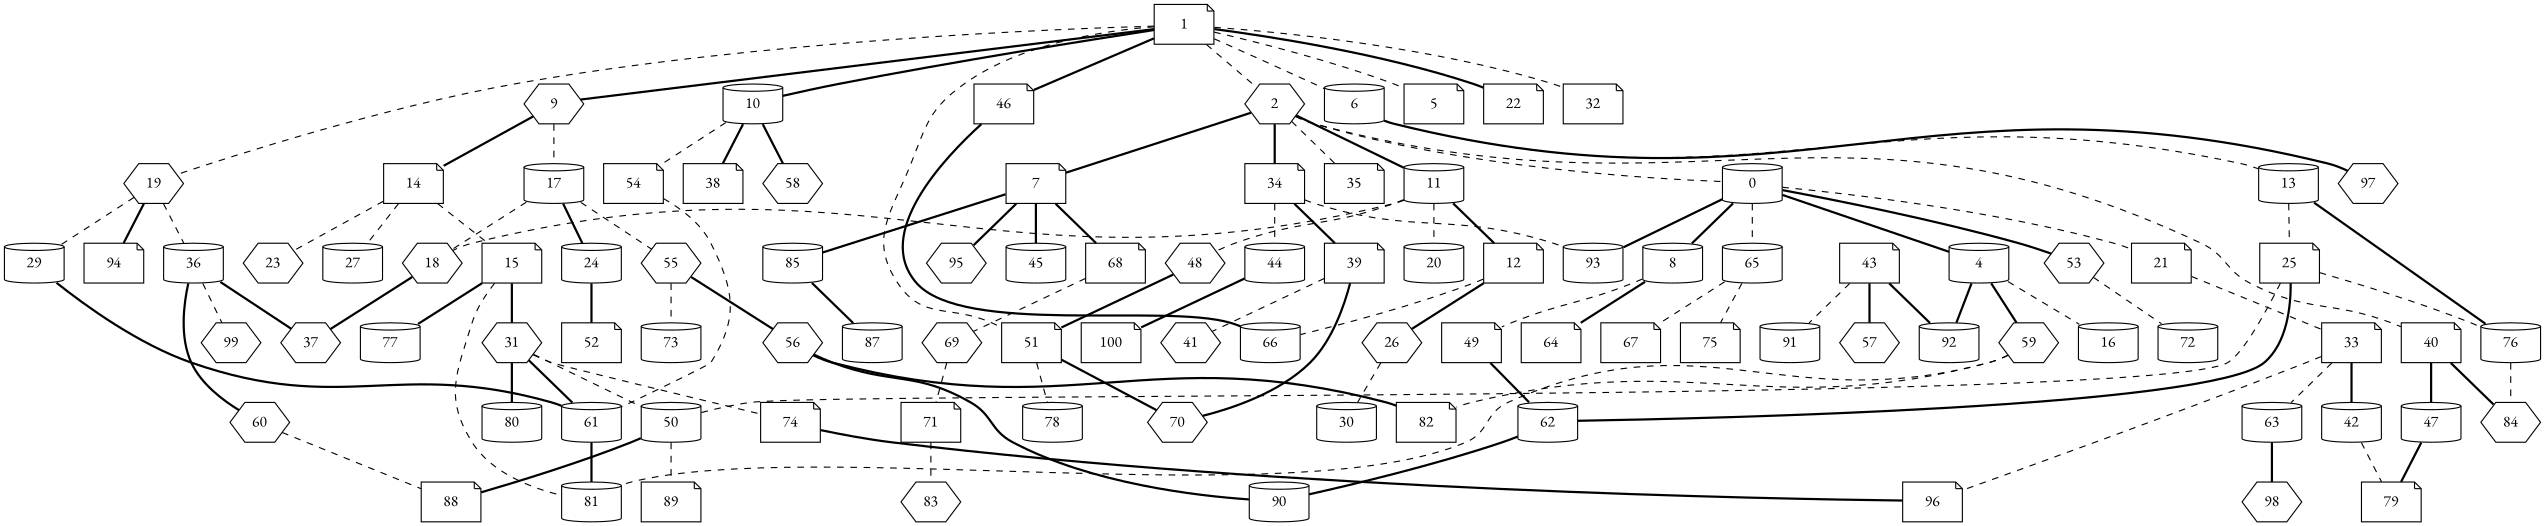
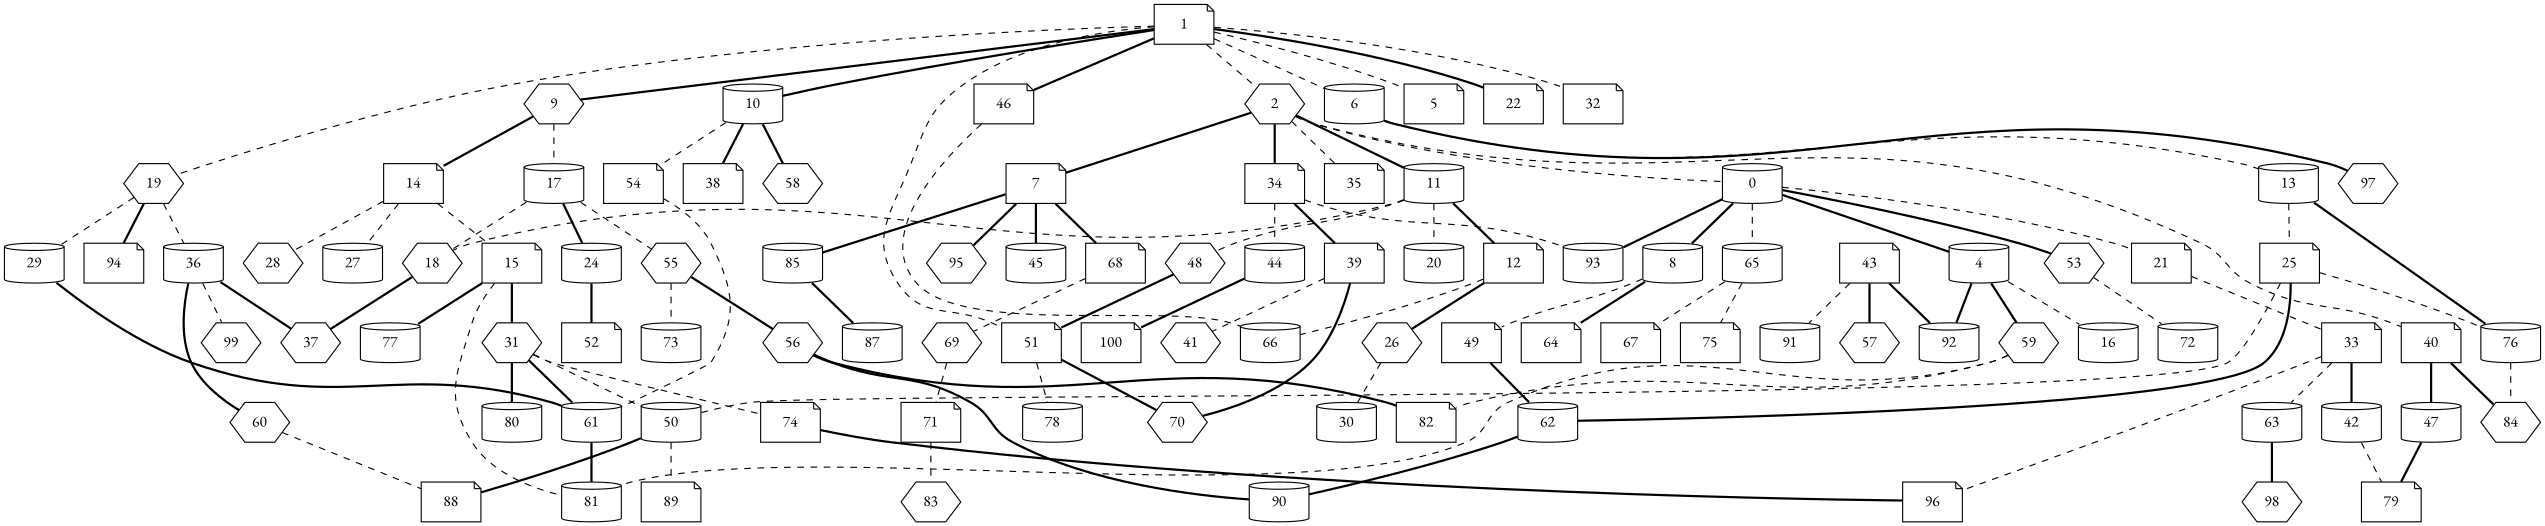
node "23": label "23" -> "28"
edge "46" -- "66": style bold -> dashed
